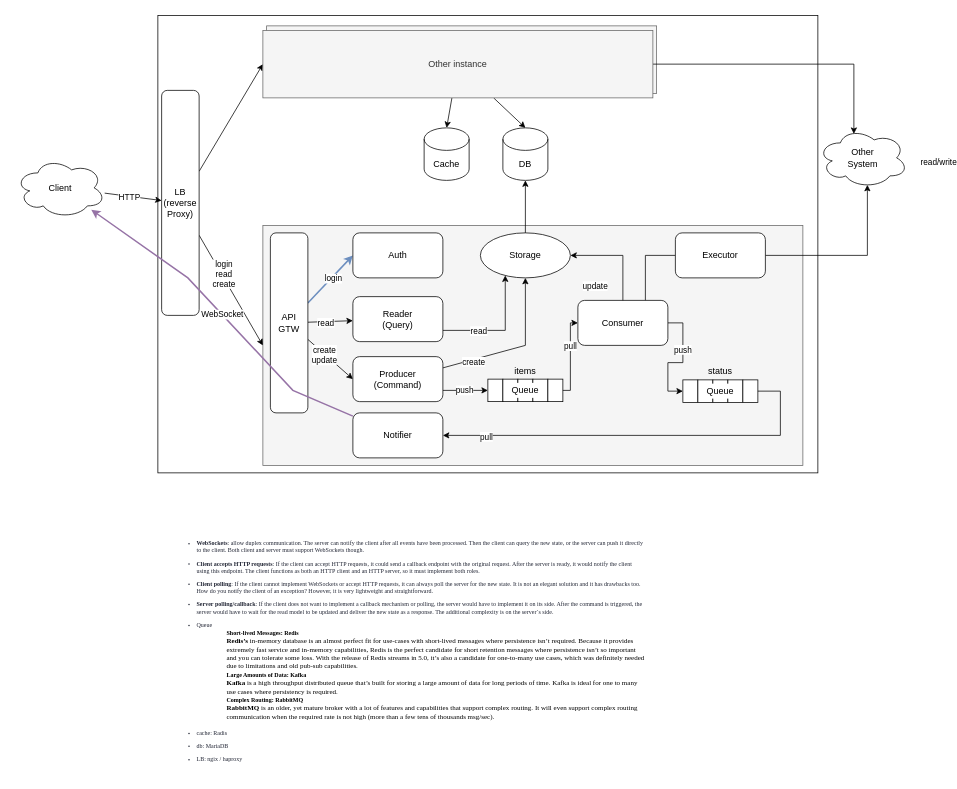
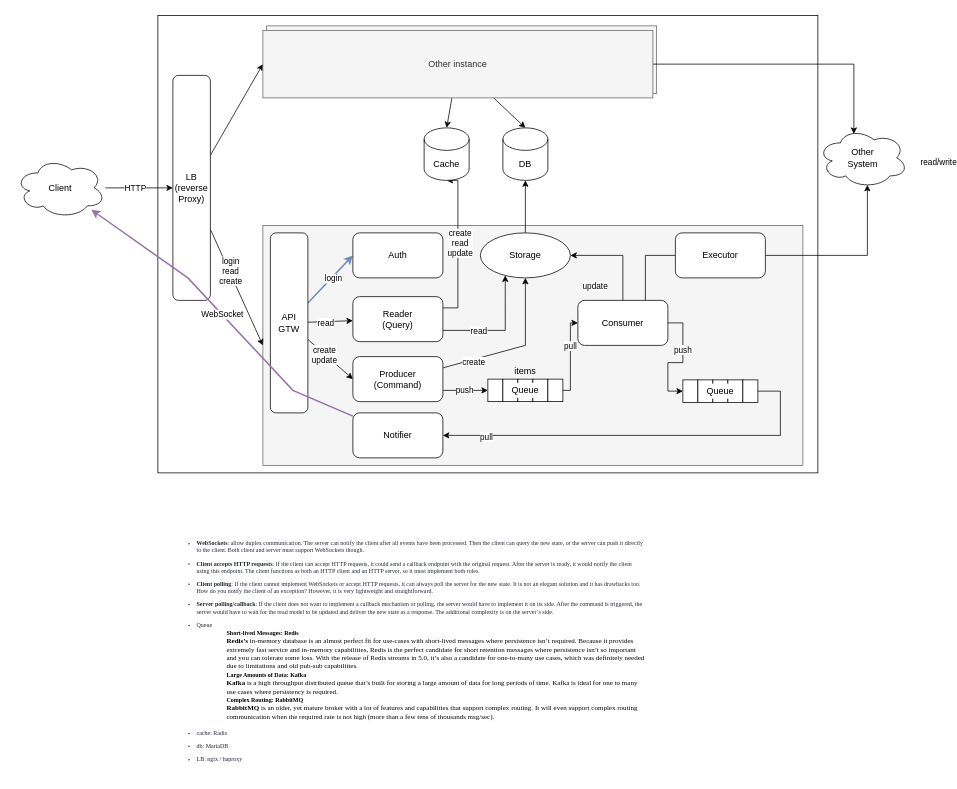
node "LB (reverse Proxy)": moved (180, 203) -> (192, 188)
edge "Reader (Query)" -> "Cache": added, label "create read update"
node "status": removed
